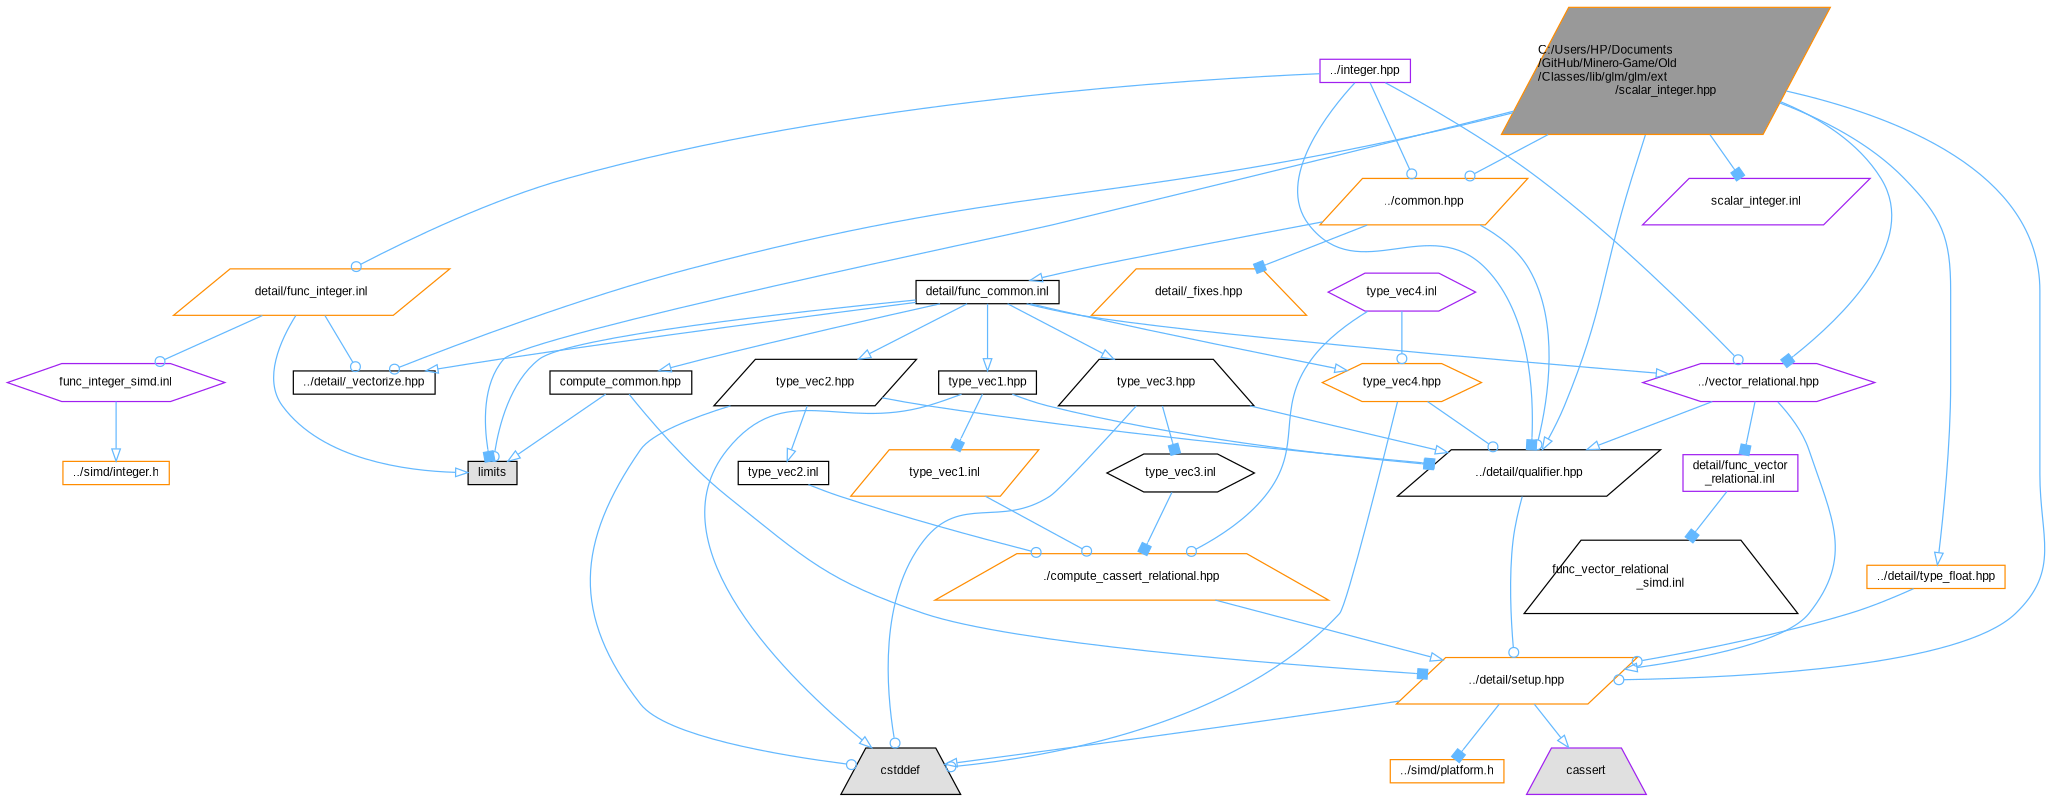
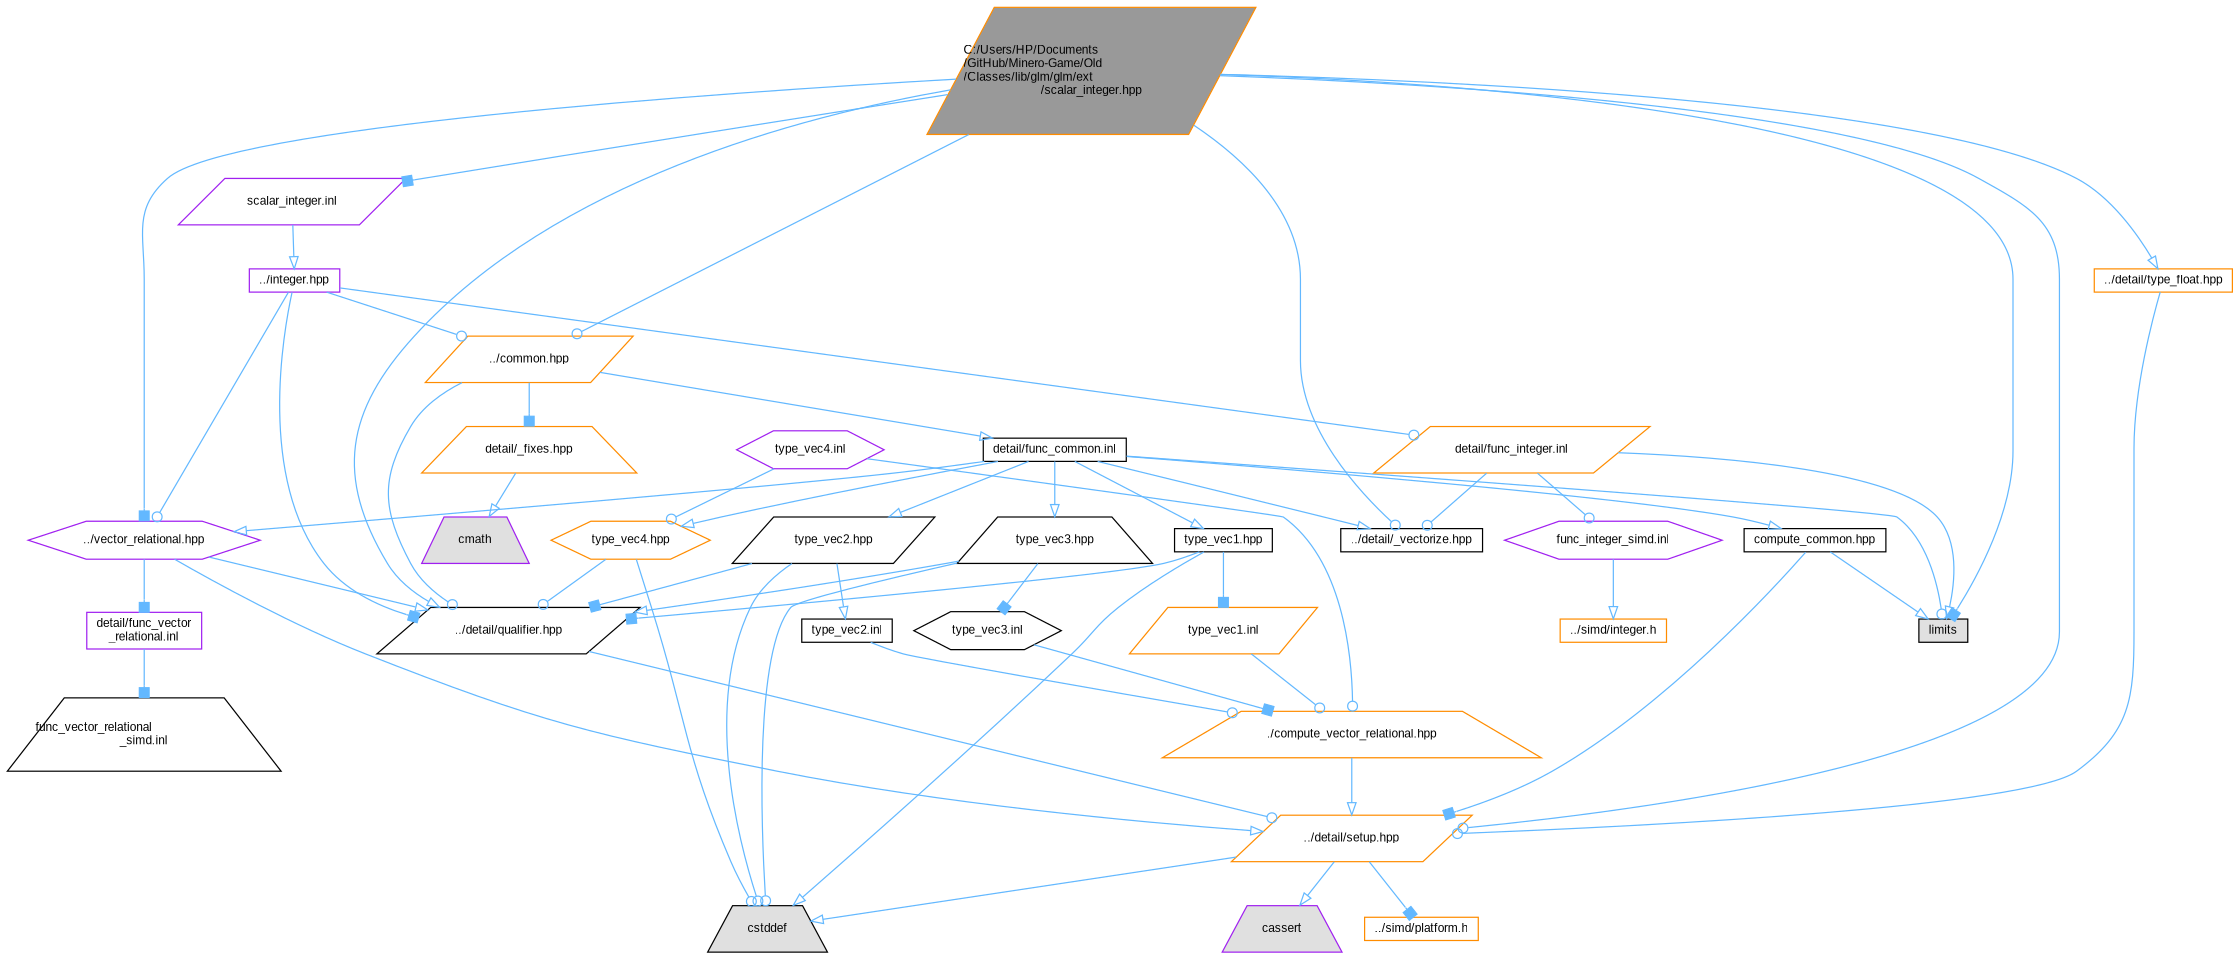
edge "scalar_integer.inl" -> "../integer.hpp": added
node "cmath": added
node "./compute_cassert_relational.hpp": label "./compute_cassert_relational.hpp" -> "./compute_vector_relational.hpp"
